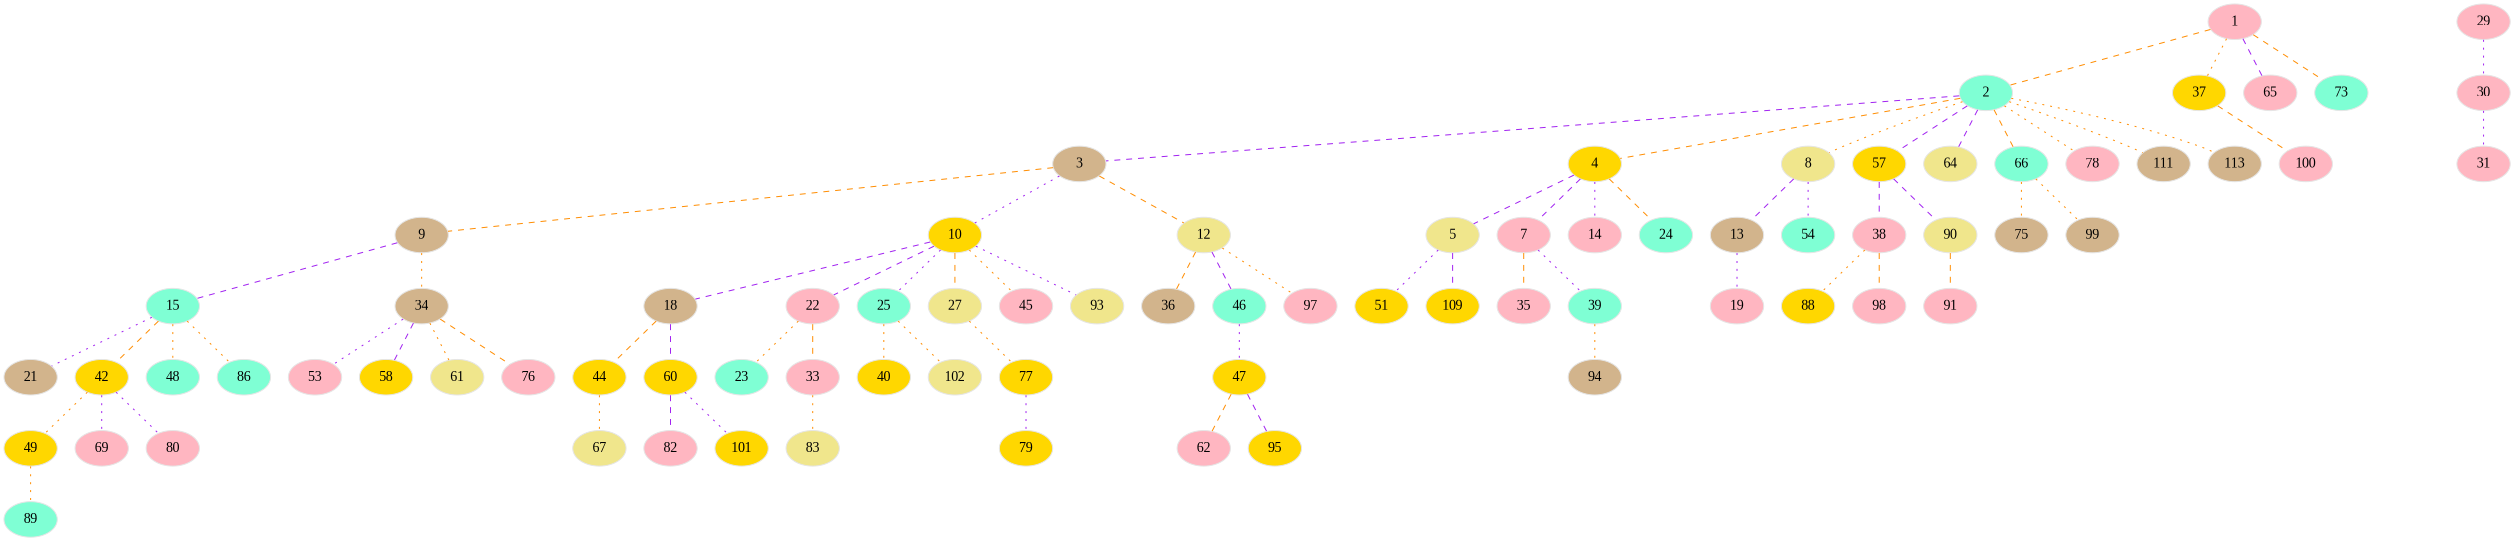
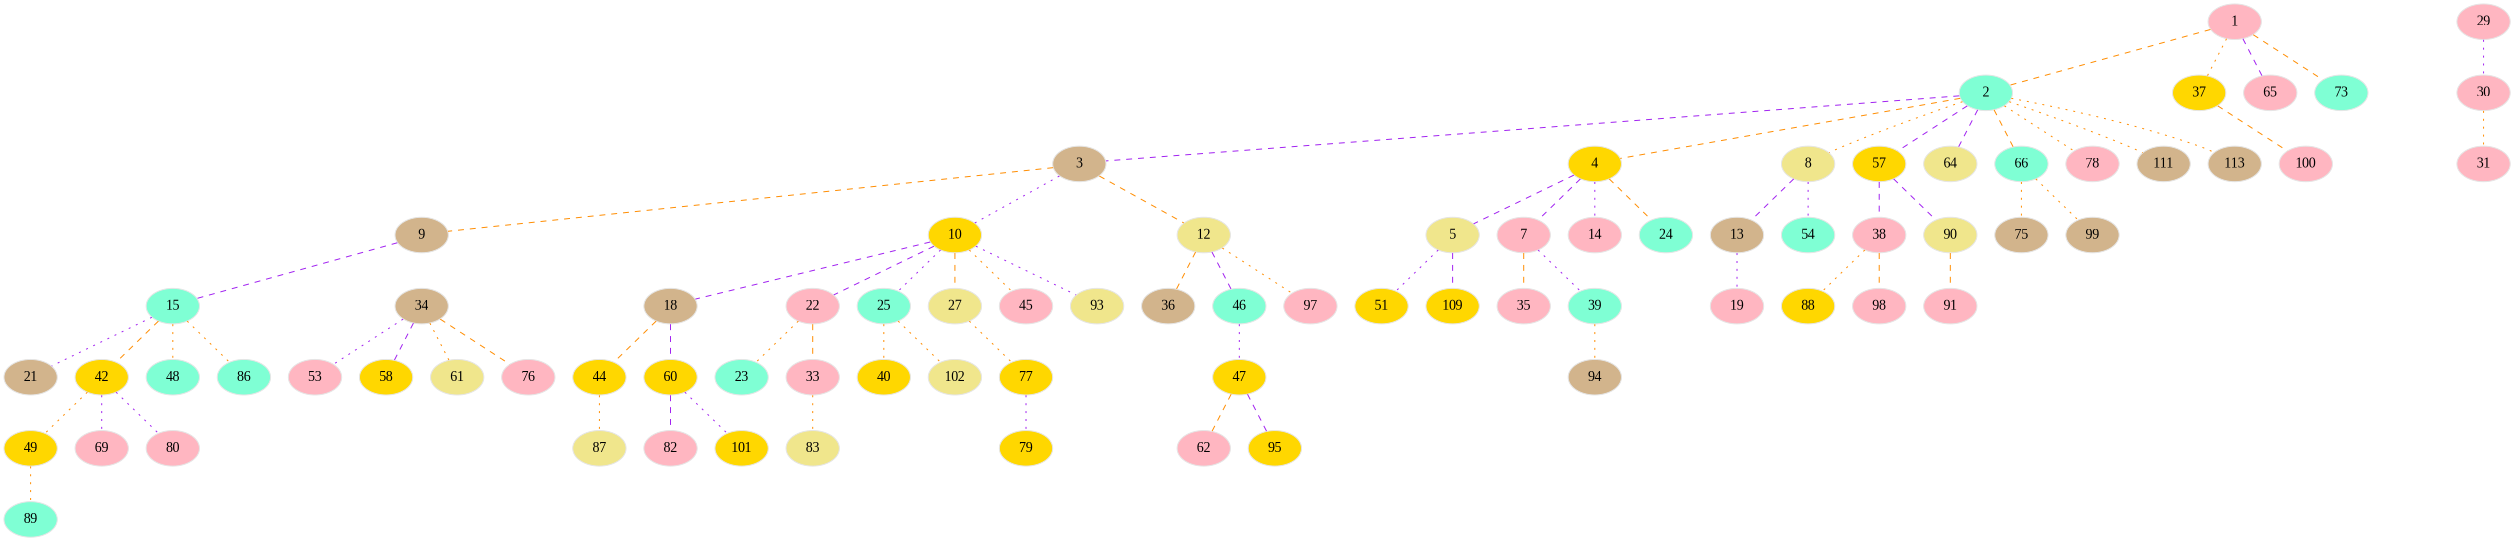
edge "30" -- "31": color purple -> darkorange
edge "9" -- "34": removed
node "67": label "67" -> "87"
